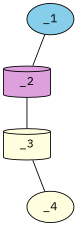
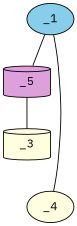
node "_2": label "_2" -> "_5"
edge "_3" -- "_4": now "_1" -- "_4"
